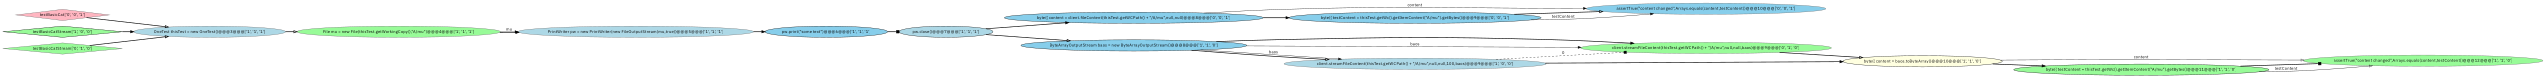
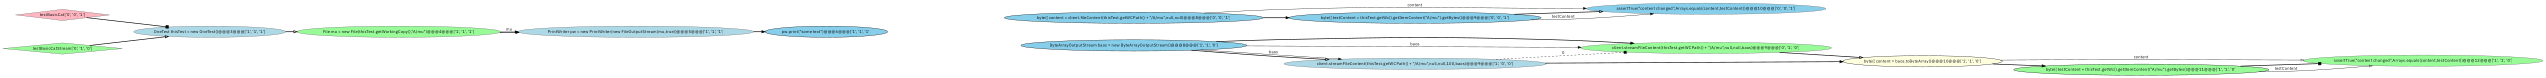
edge "testBasicCat['0', '0', '1']" -> "OneTest thisTest = new OneTest()@@@3@@@['1', '1', '1']": arrowhead onormal -> box
node "testBasicCatStream['1', '0', '0']": removed
node "pw.close()@@@7@@@['1', '1', '1']": removed
